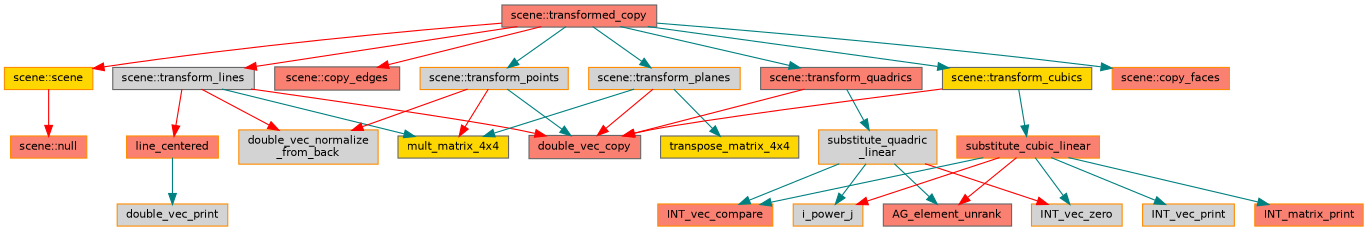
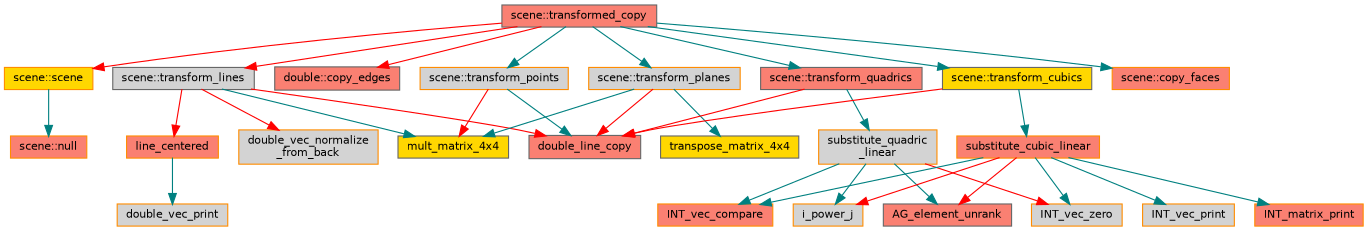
node "scene::copy_edges": label "scene::copy_edges" -> "double::copy_edges"
edge "scene::transform_points" -> "double_vec_normalize _from_back": removed
edge "scene::scene" -> "scene::null": color red -> teal
node "double_vec_copy": label "double_vec_copy" -> "double_line_copy"
